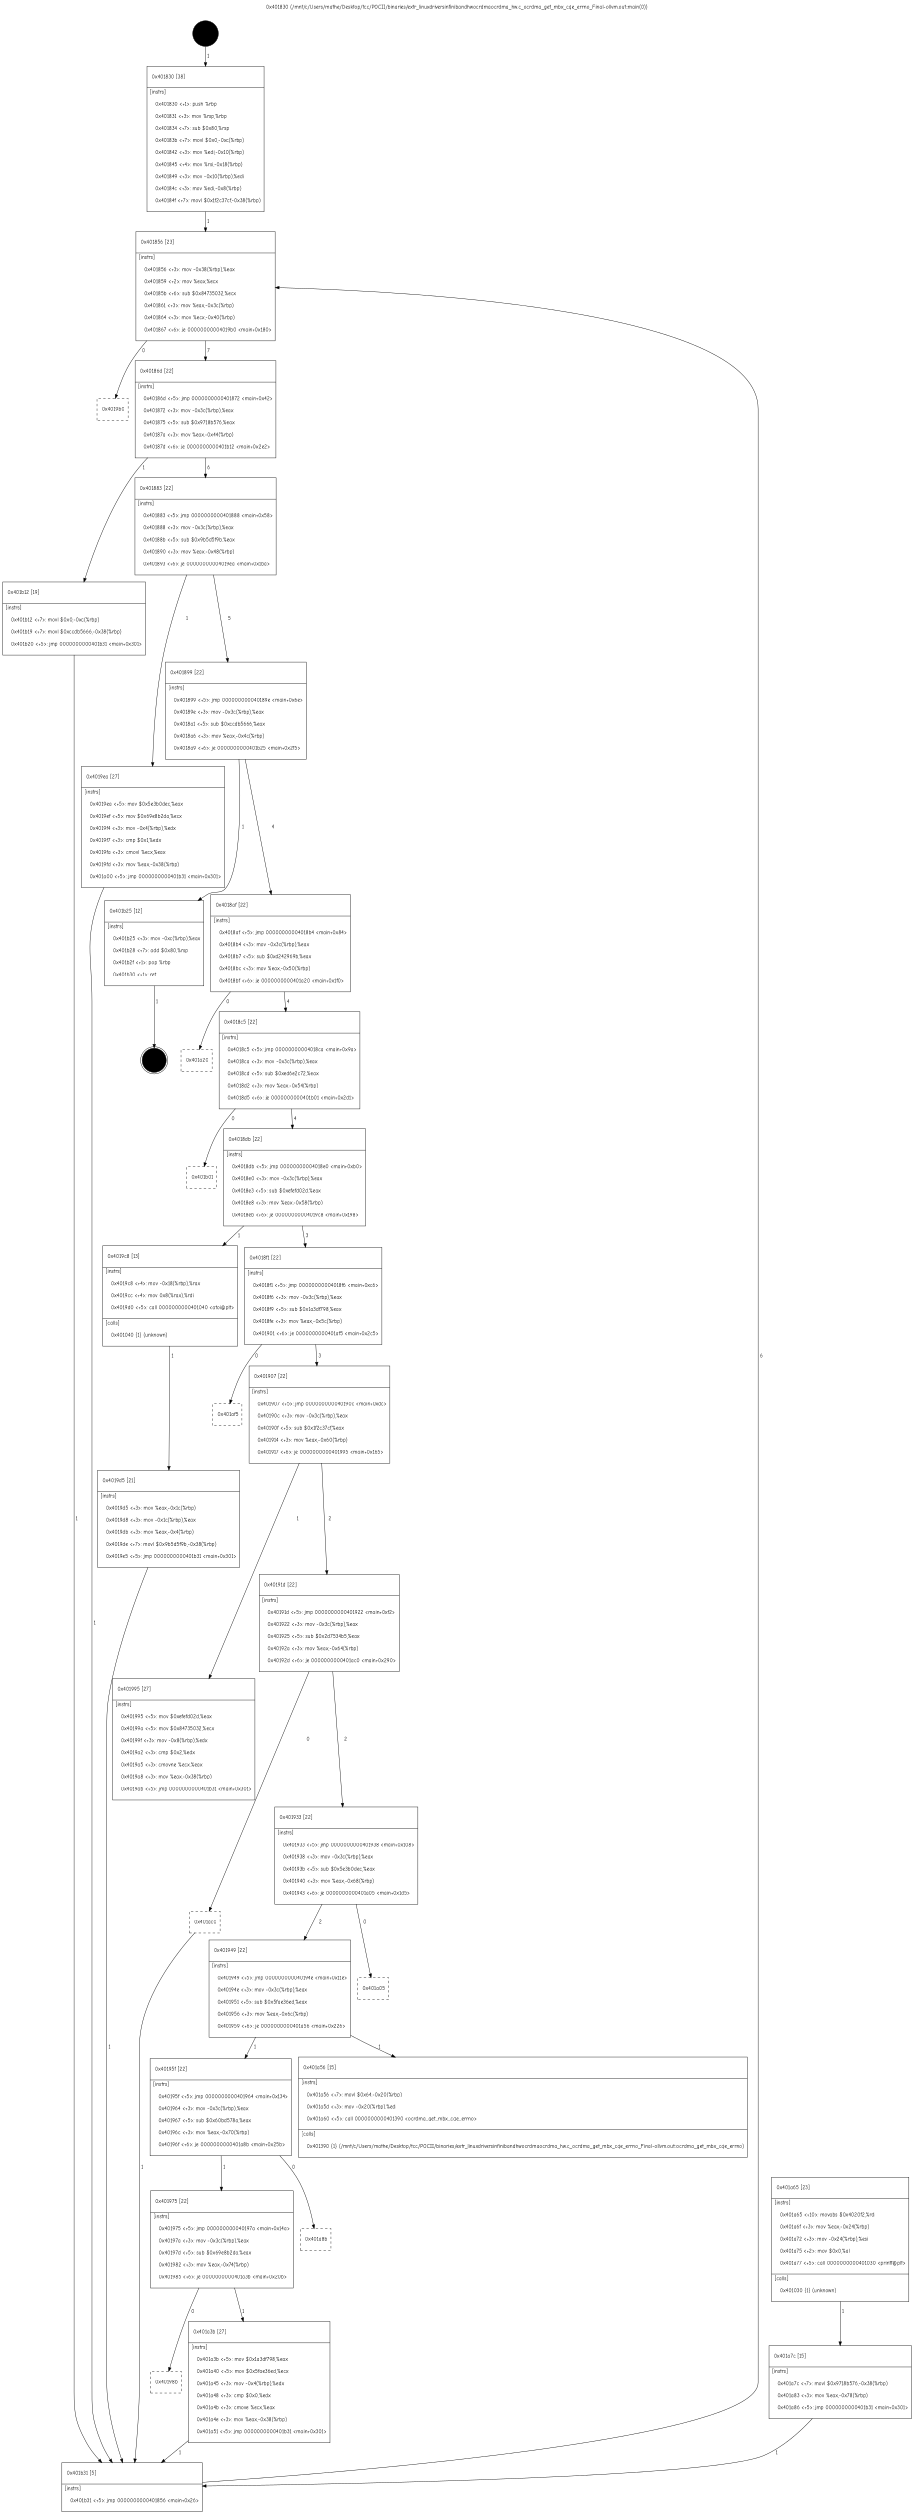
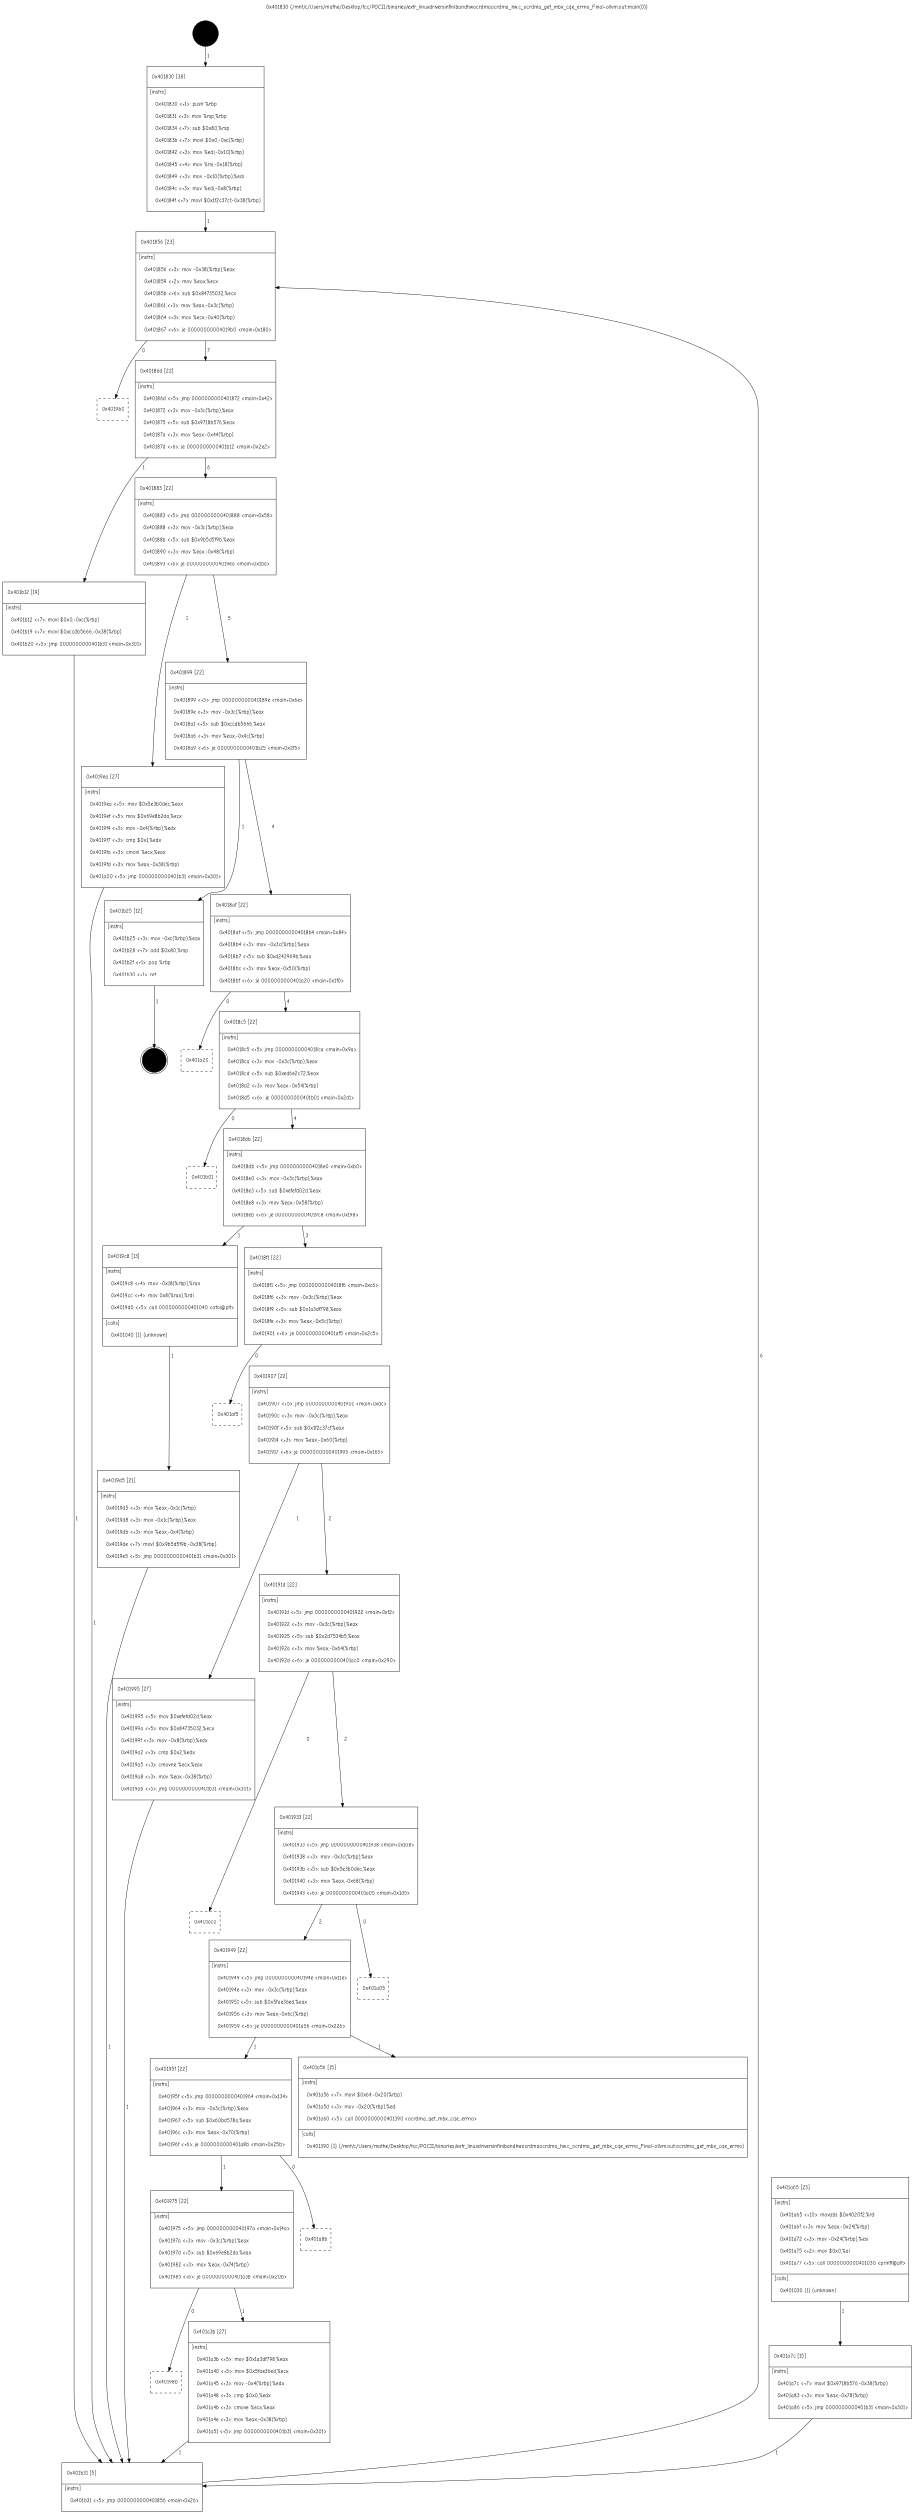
edge "0x4018f1 [22]" -> "0x401907 [22]": removed, label "3"
edge "0x401ac0" -> "0x401b31 [5]": now "0x401995 [27]" -> "0x401b31 [5]"
